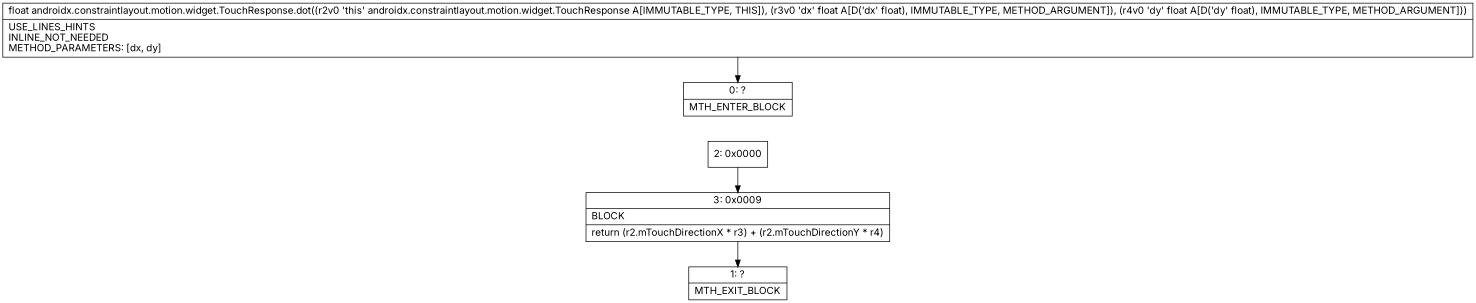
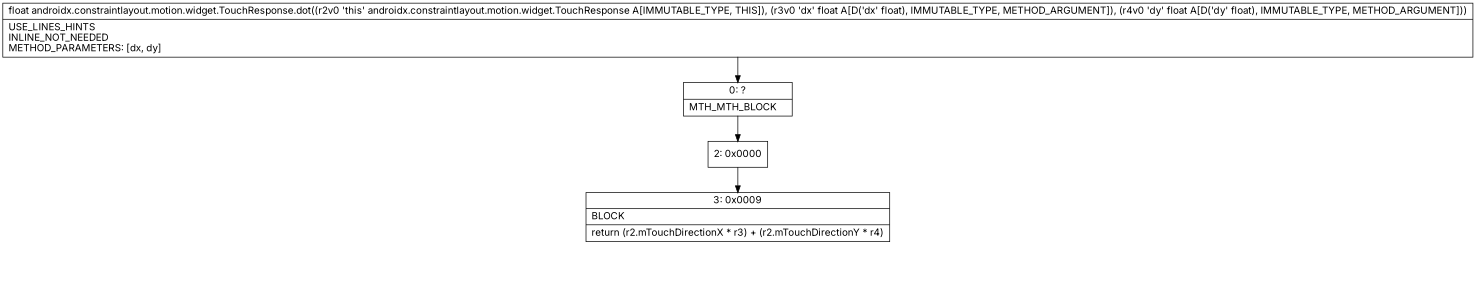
node "0: ?": text "MTH_ENTER_BLOCK" -> "MTH_MTH_BLOCK"
edge "0: ?" -> "2: 0x0000": added
node "1: ?": removed
